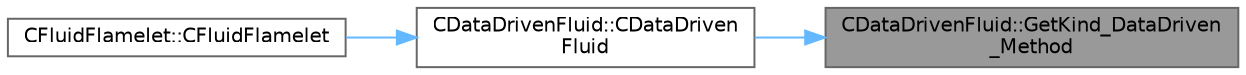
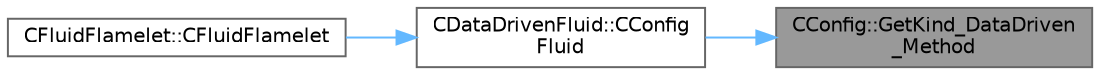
node "CDataDrivenFluid::CDataDriven Fluid": label "CDataDrivenFluid::CDataDriven Fluid" -> "CDataDrivenFluid::CConfig Fluid"
node "CDataDrivenFluid::GetKind_DataDriven _Method": label "CDataDrivenFluid::GetKind_DataDriven _Method" -> "CConfig::GetKind_DataDriven _Method"
